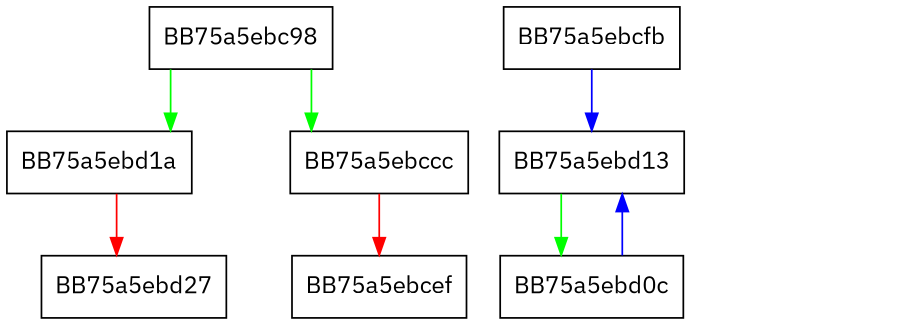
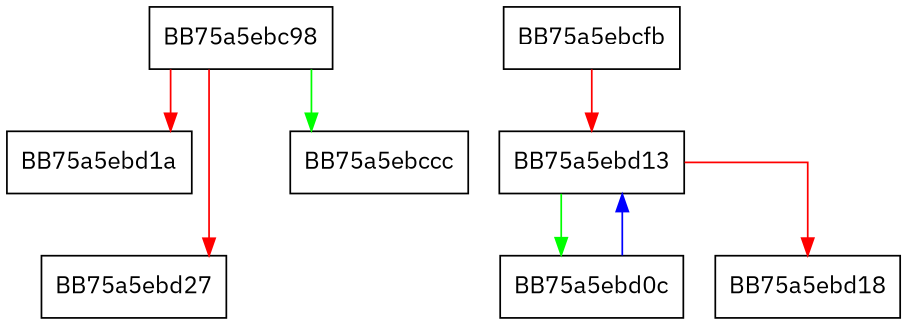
edge "BB75a5ebc98" -> "BB75a5ebd1a": color green -> red
edge "BB75a5ebcfb" -> "BB75a5ebd13": color blue -> red
edge "BB75a5ebd1a" -> "BB75a5ebd27": now "BB75a5ebc98" -> "BB75a5ebd27"
node "BB75a5ebcef": removed
node "BB75a5ebd18": added
